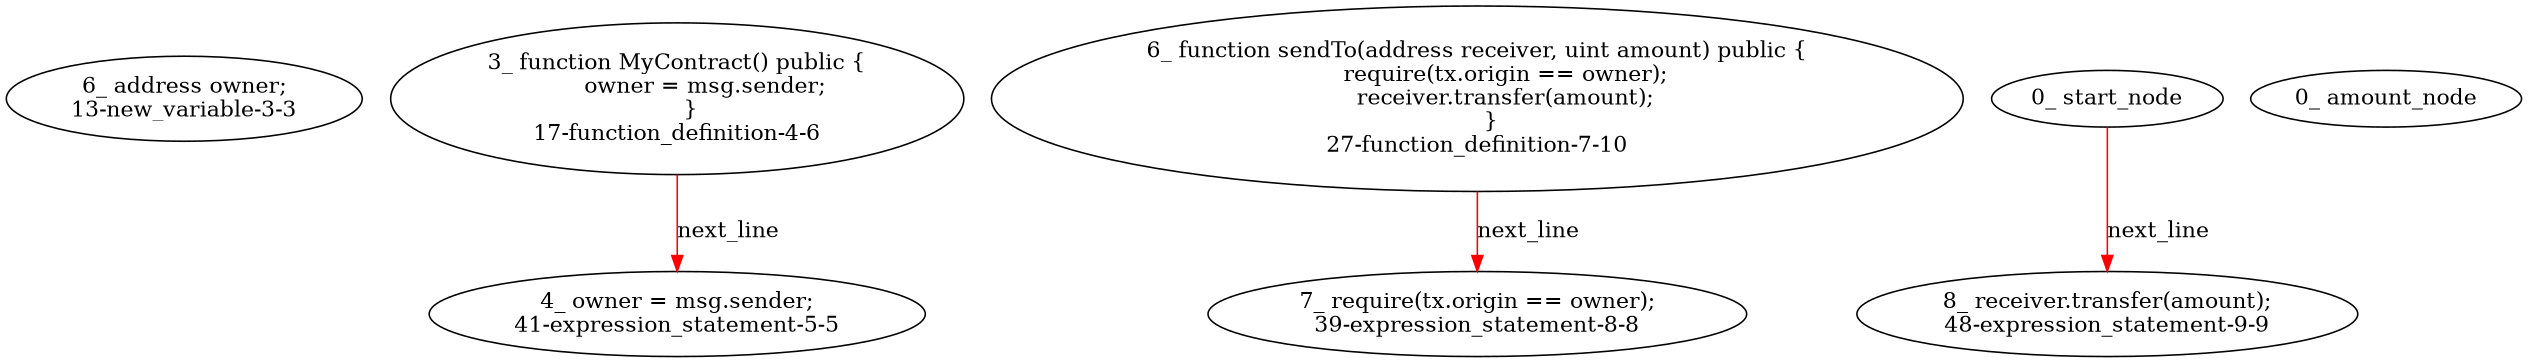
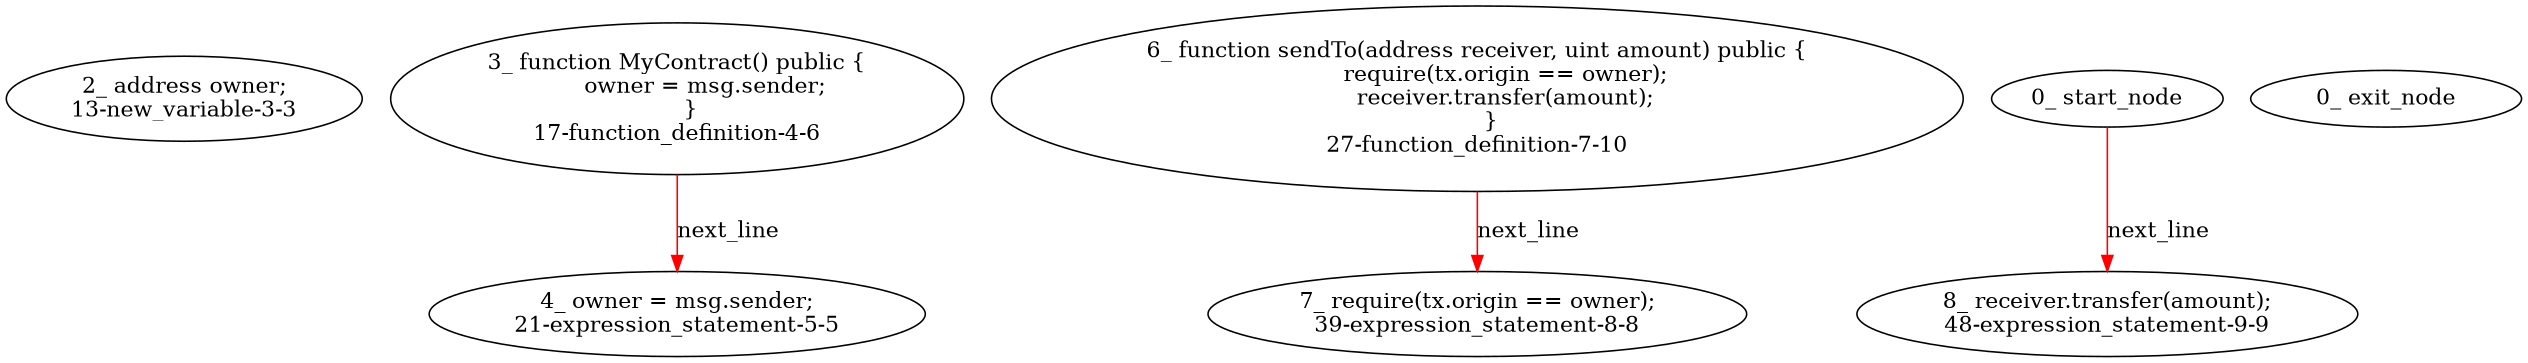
node "6_ address owner; 13-new_variable-3-3": label "6_ address owner; 13-new_variable-3-3" -> "2_ address owner; 13-new_variable-3-3"
node "0_ amount_node": label "0_ amount_node" -> "0_ exit_node"
node "4_ owner = msg.sender; 41-expression_statement-5-5": label "4_ owner = msg.sender; 41-expression_statement-5-5" -> "4_ owner = msg.sender; 21-expression_statement-5-5"
